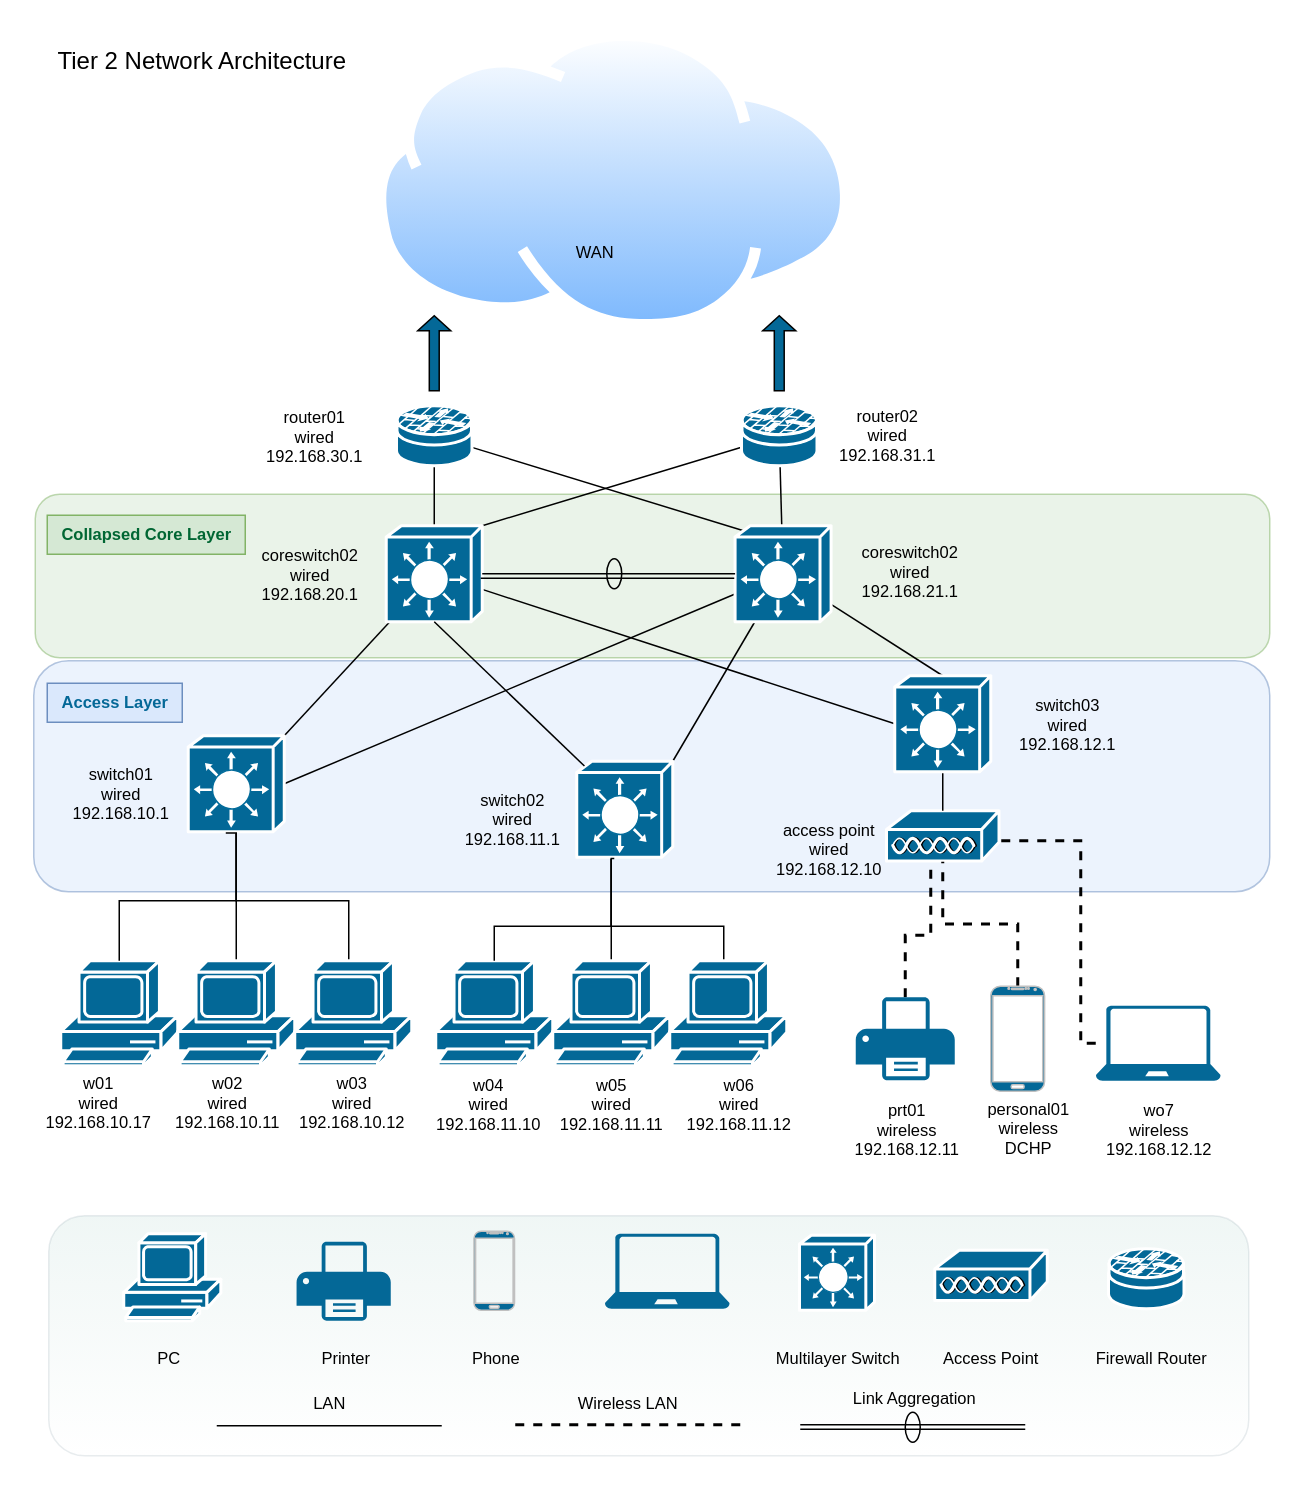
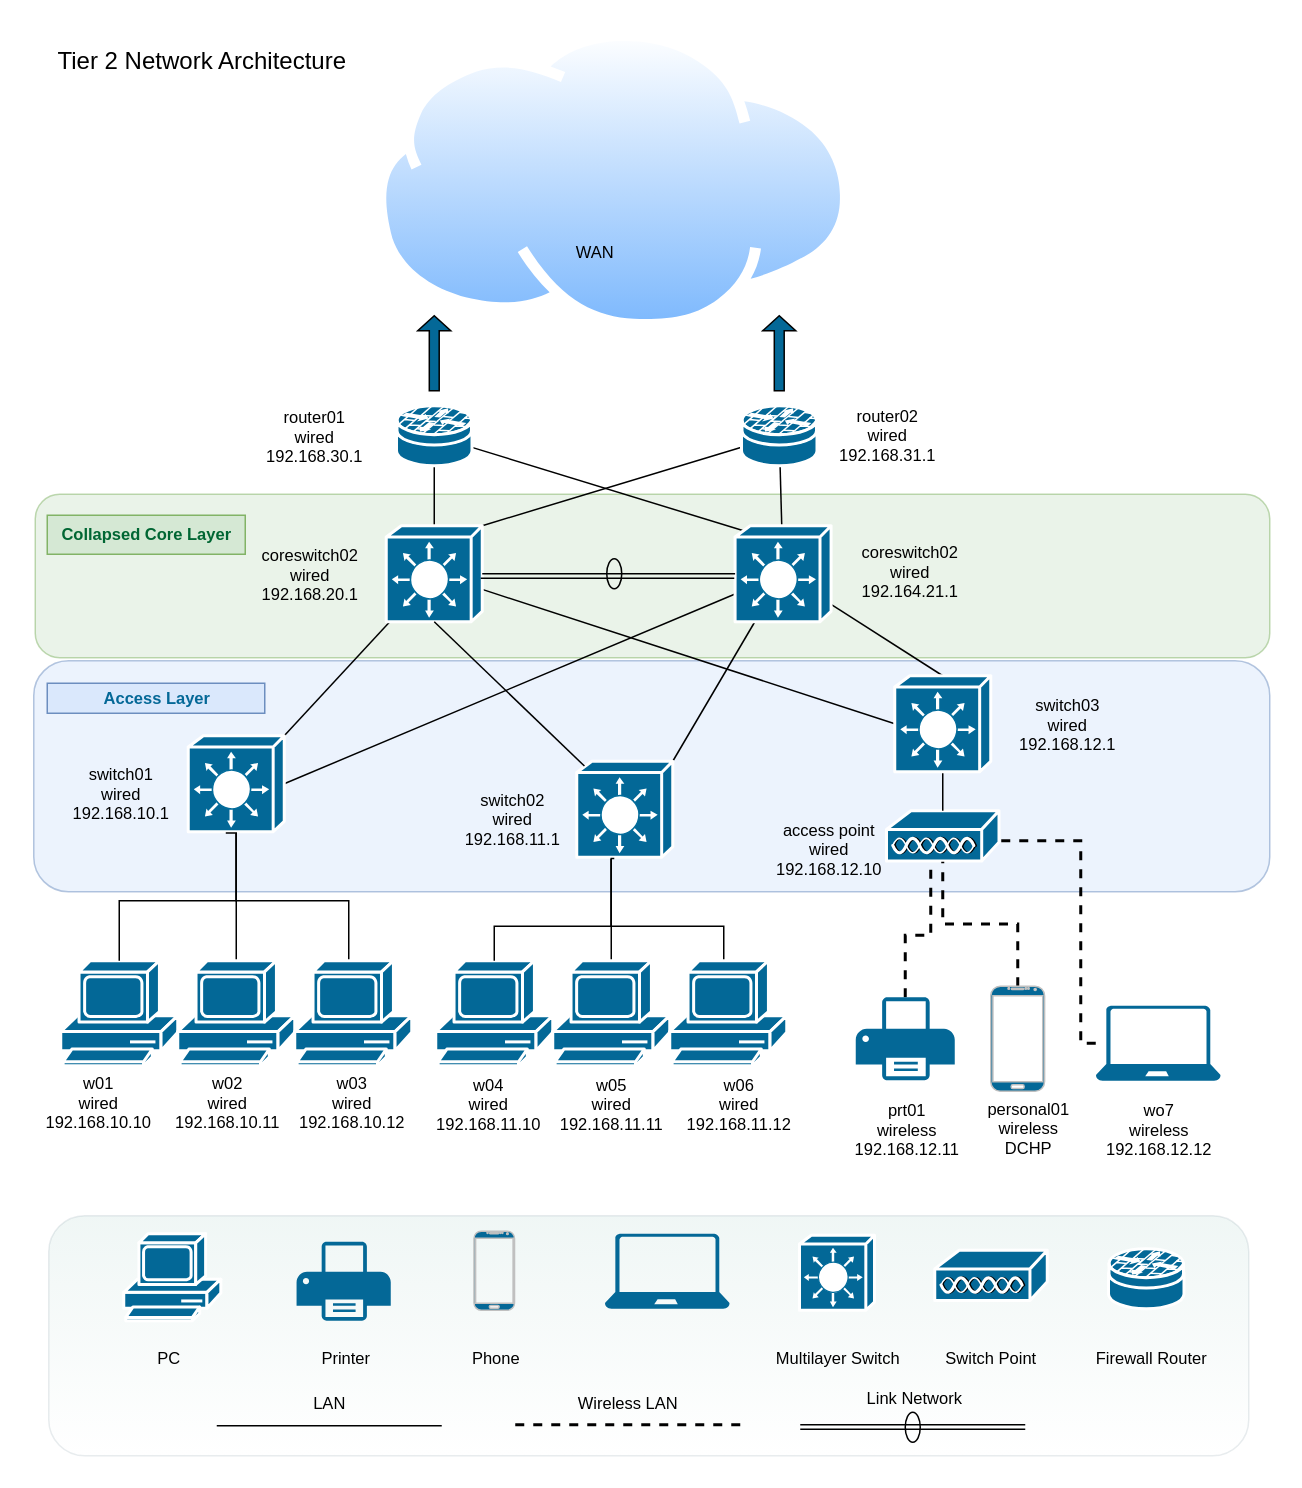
node "coreswitch02 wired 192.168.21.1": label "coreswitch02 wired 192.168.21.1" -> "coreswitch02 wired 192.164.21.1"
node "Access Layer": size 135x39 -> 218x30
node "w01 wired 192.168.10.17": label "w01 wired 192.168.10.17" -> "w01 wired 192.168.10.10"
node "Access Point": label "Access Point" -> "Switch Point"
node "Link Aggregation": label "Link Aggregation" -> "Link Network"
